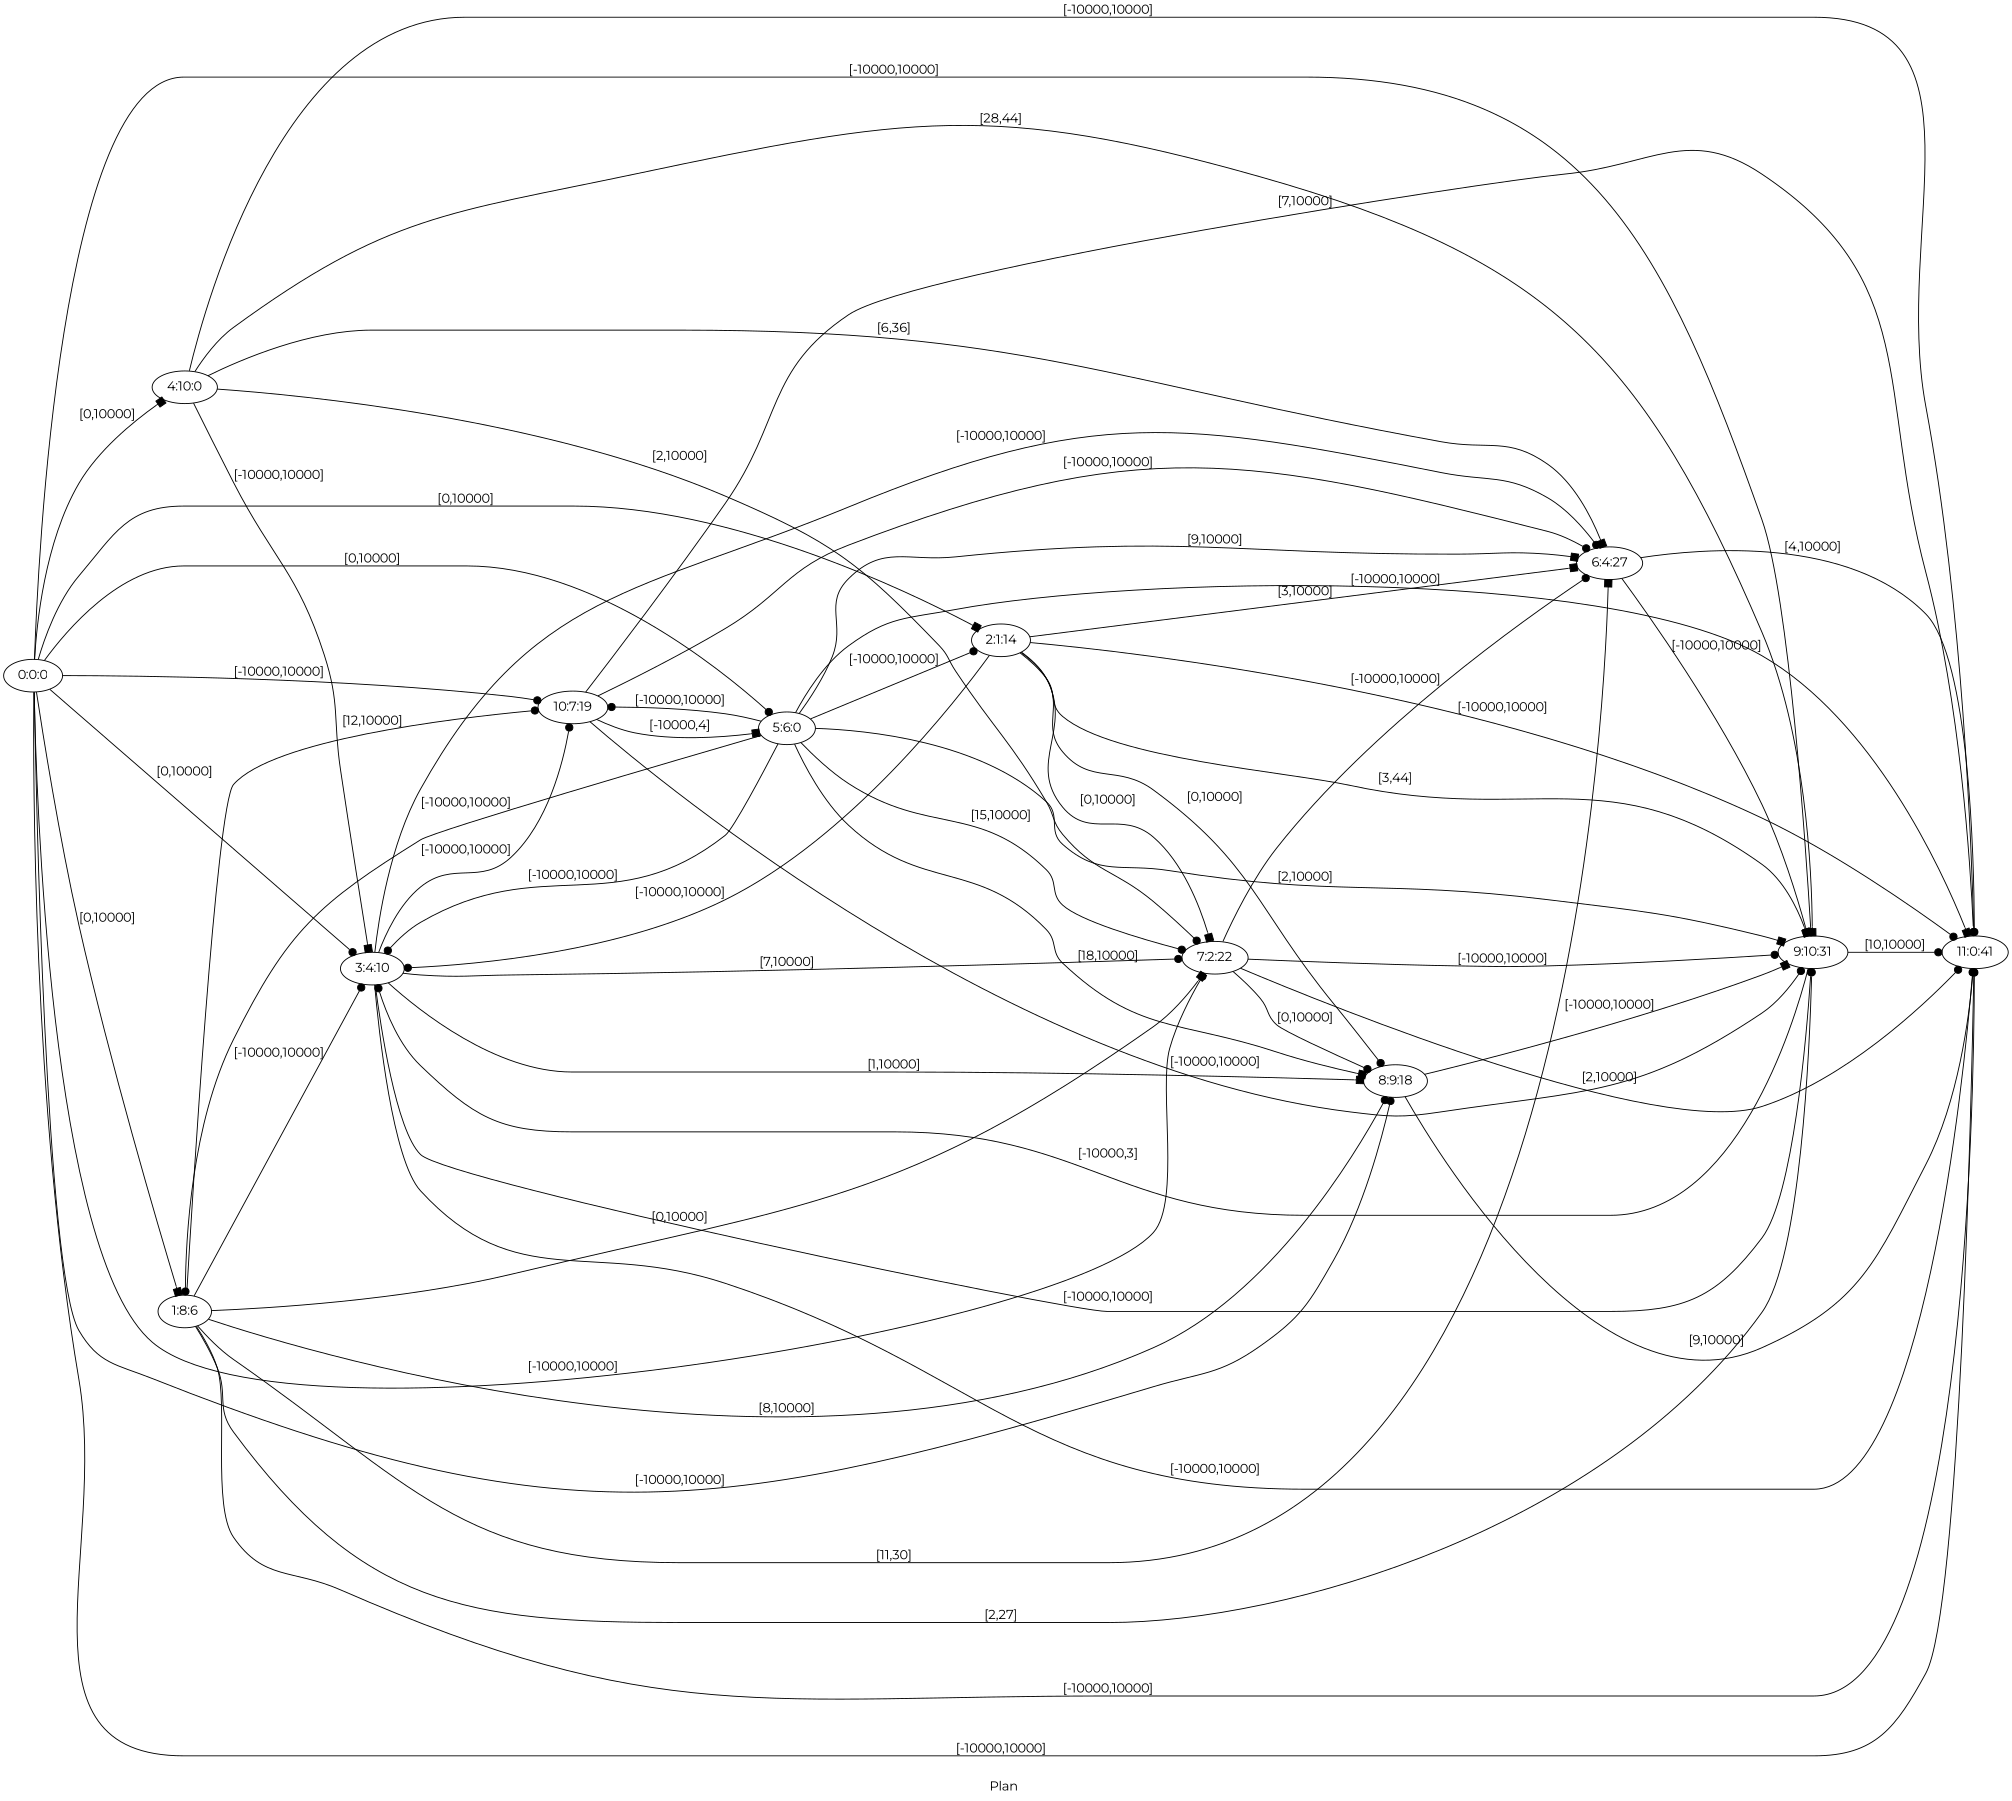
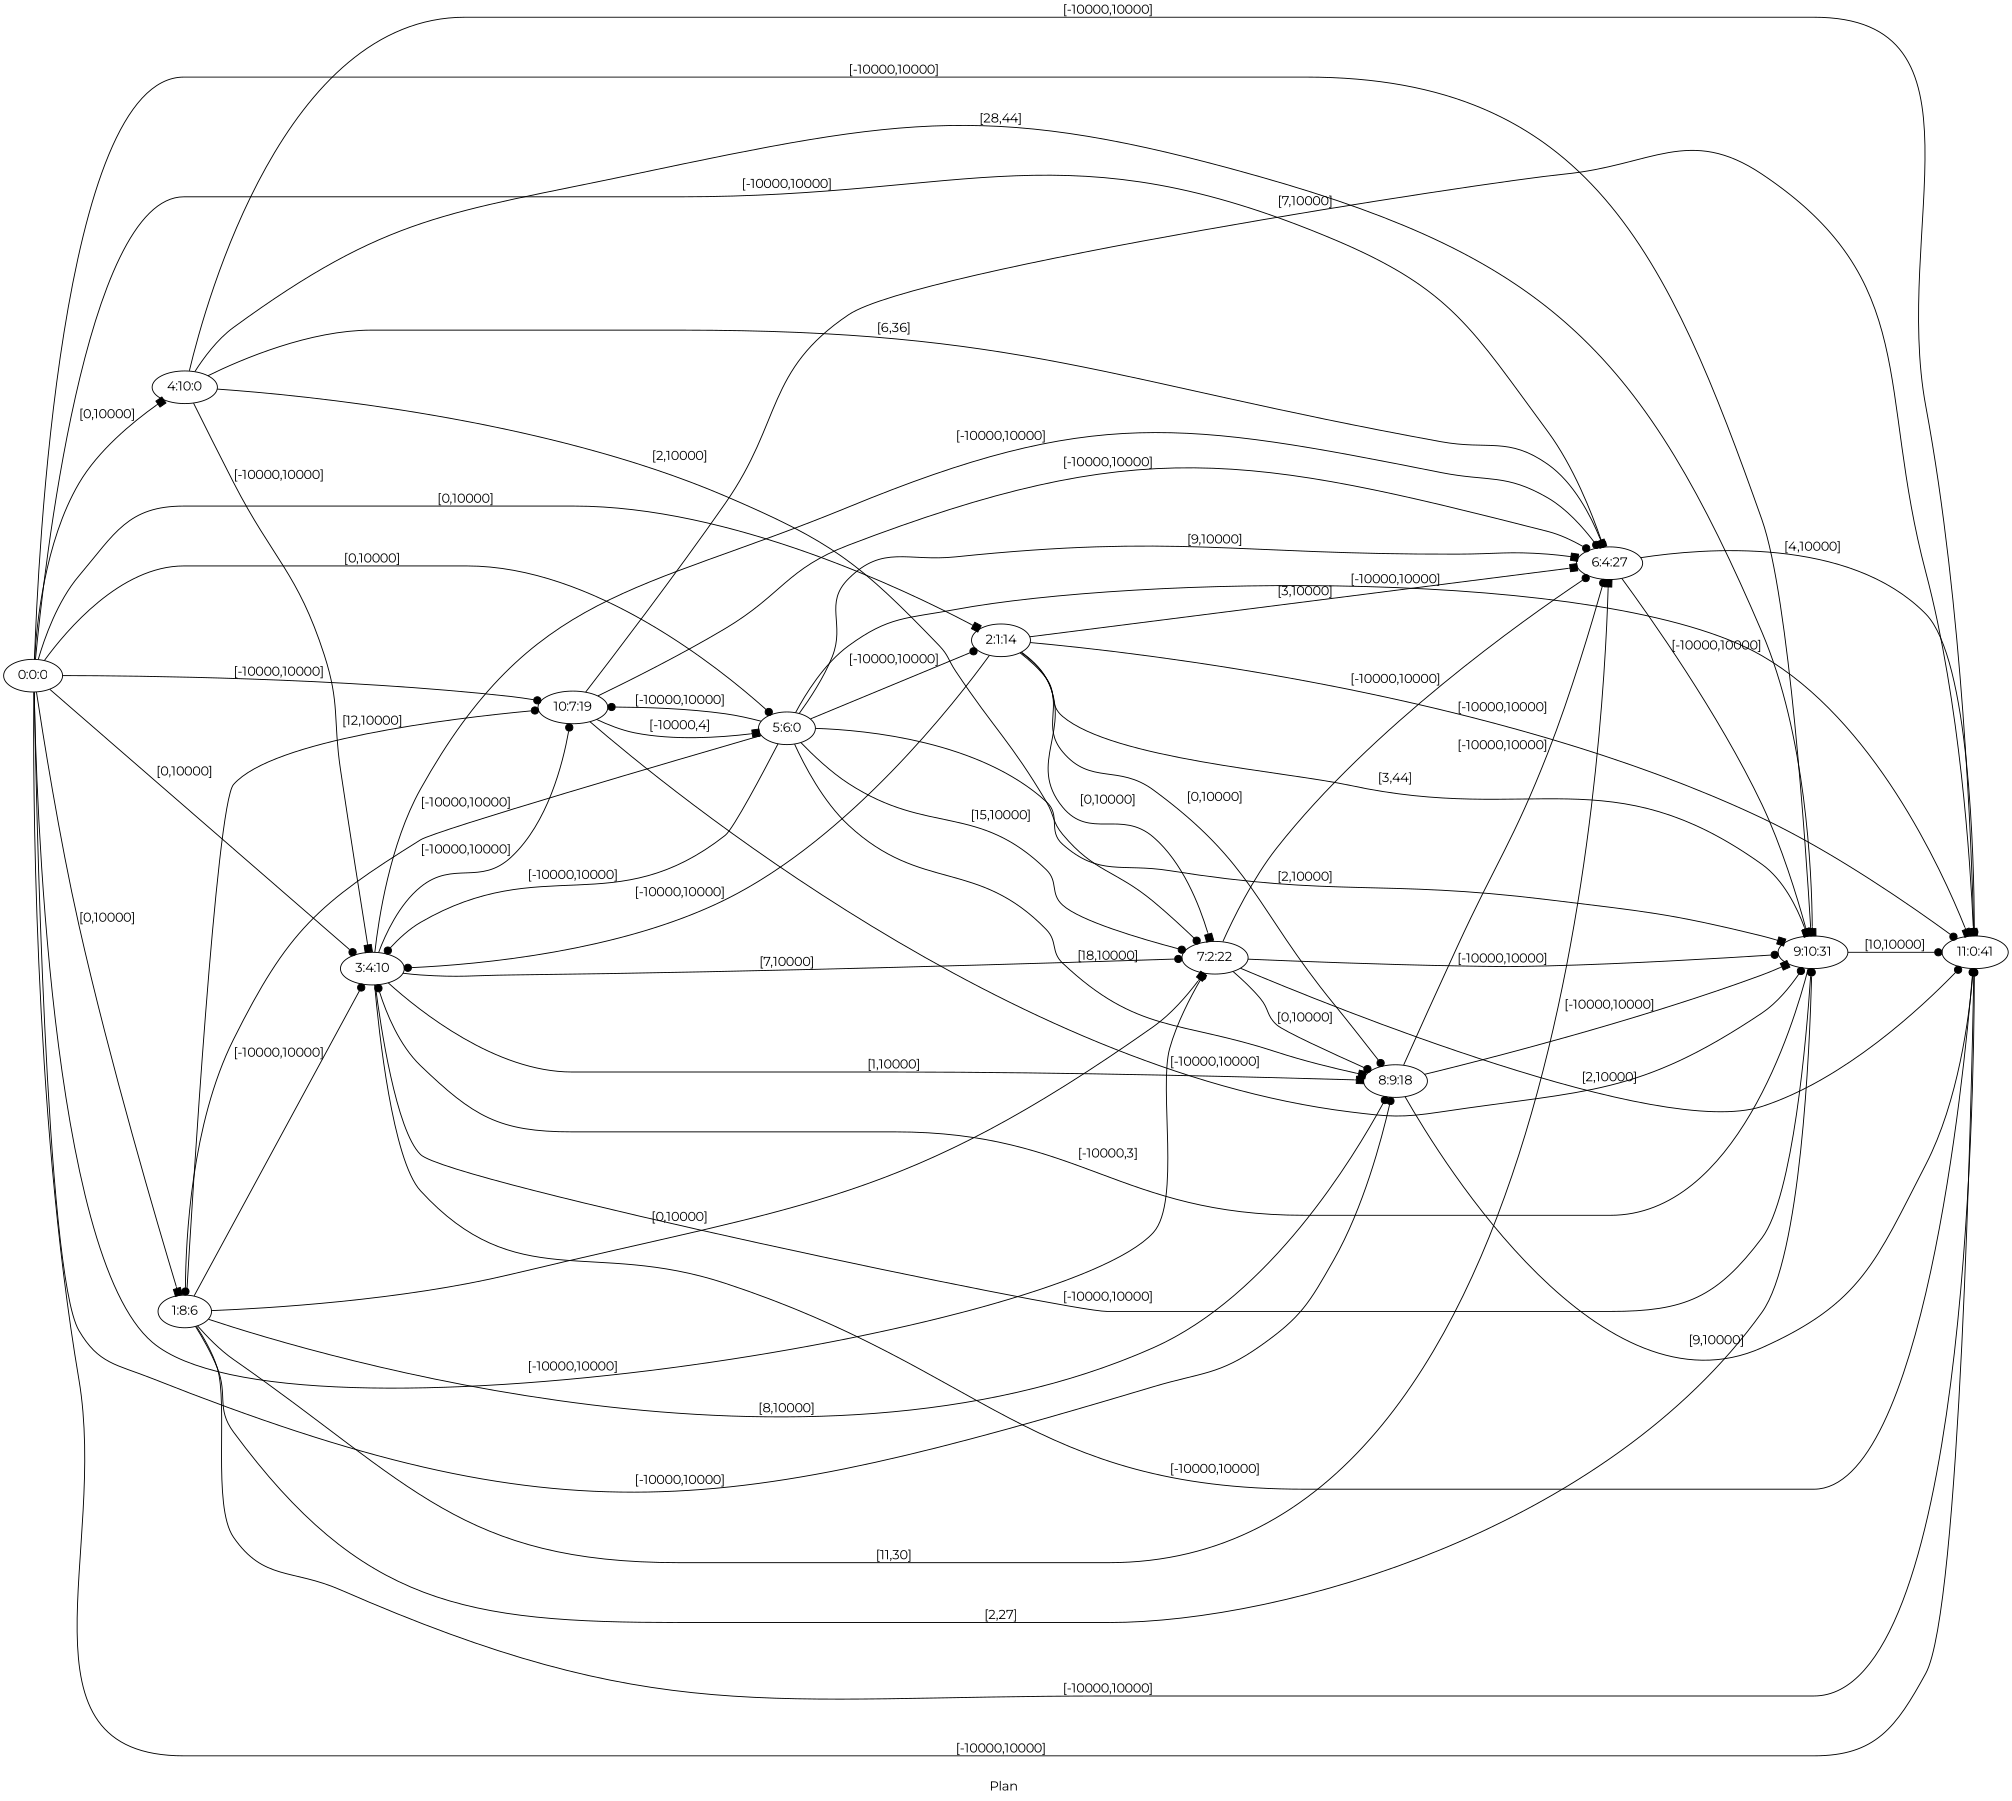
edge "10:7:19" -> "11:0:41": arrowhead dot -> box
edge "0:0:0" -> "6:4:27": added, label "[-10000,10000]"
edge "8:9:18" -> "6:4:27": added, label "[-10000,10000]"
